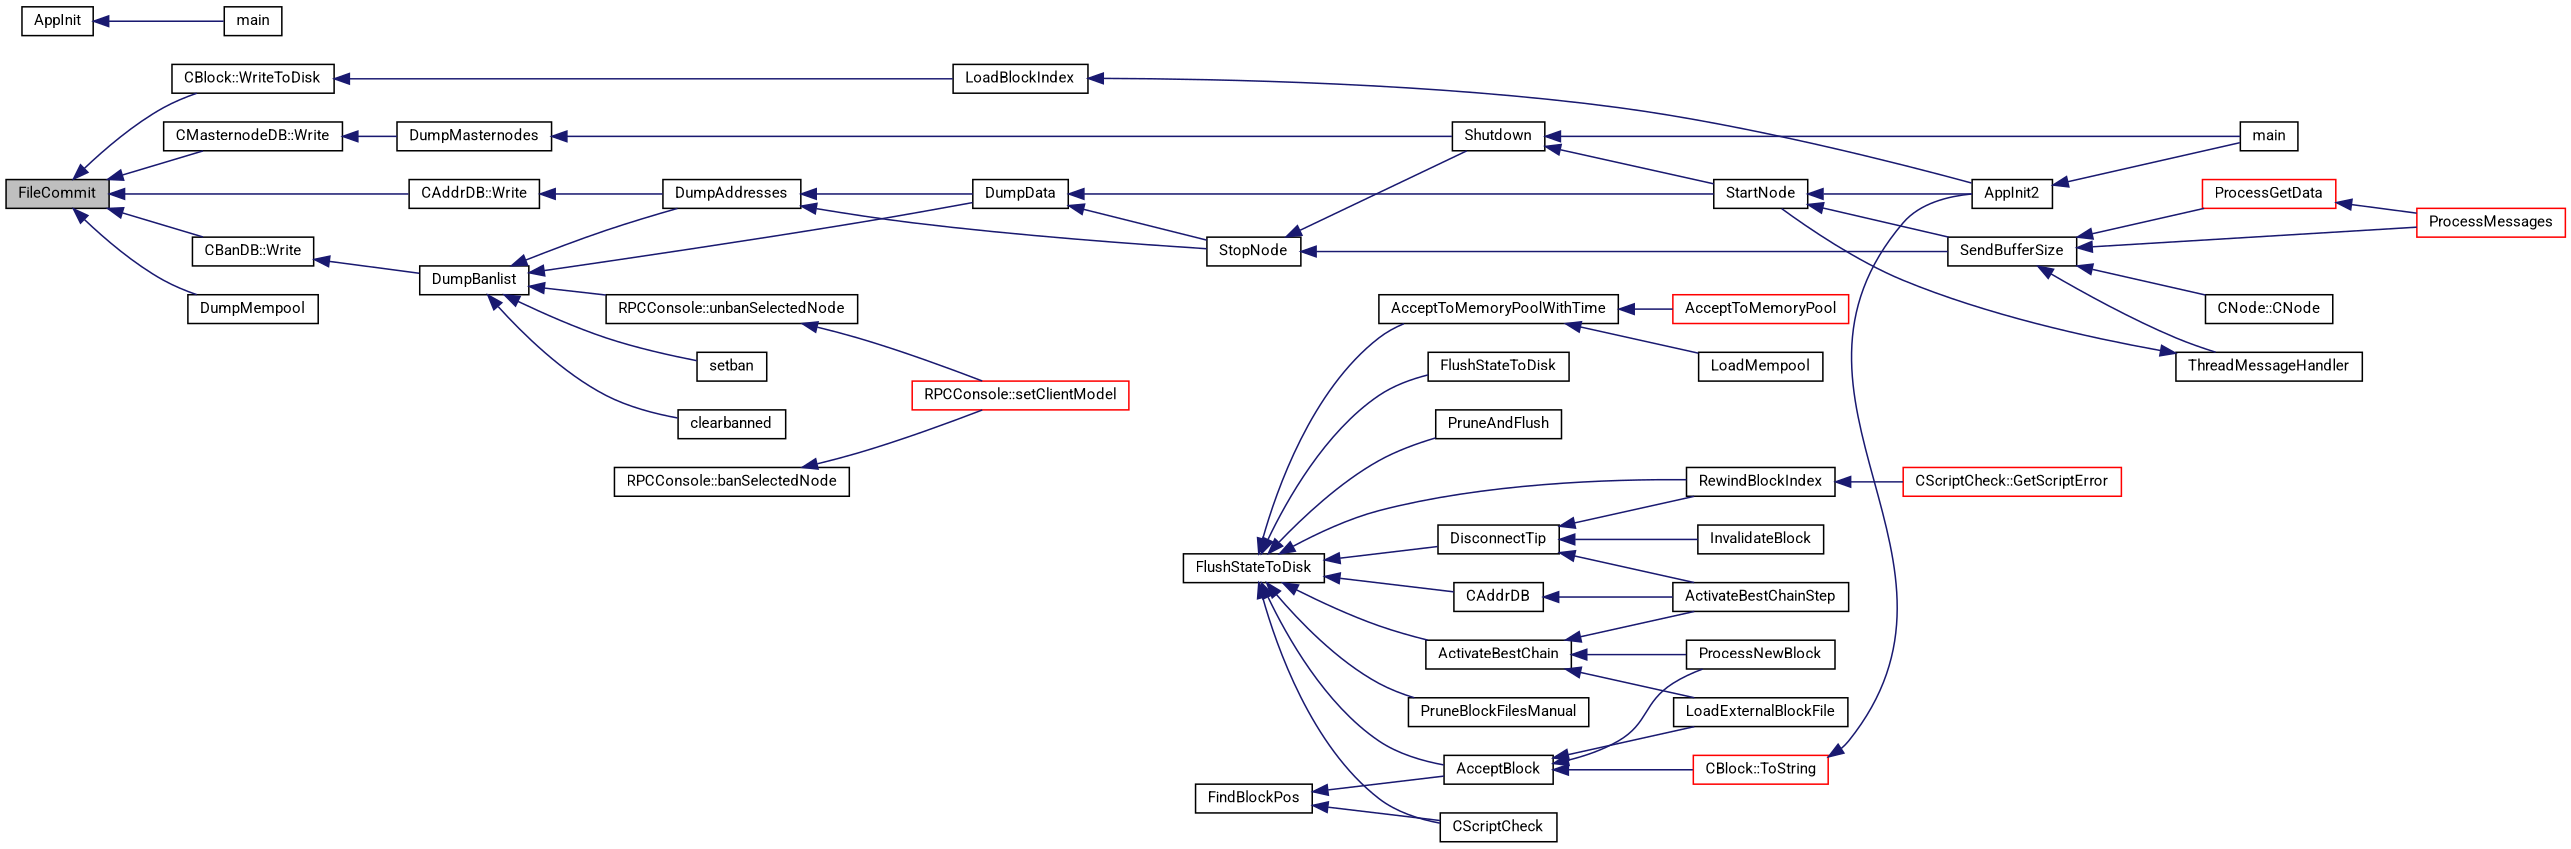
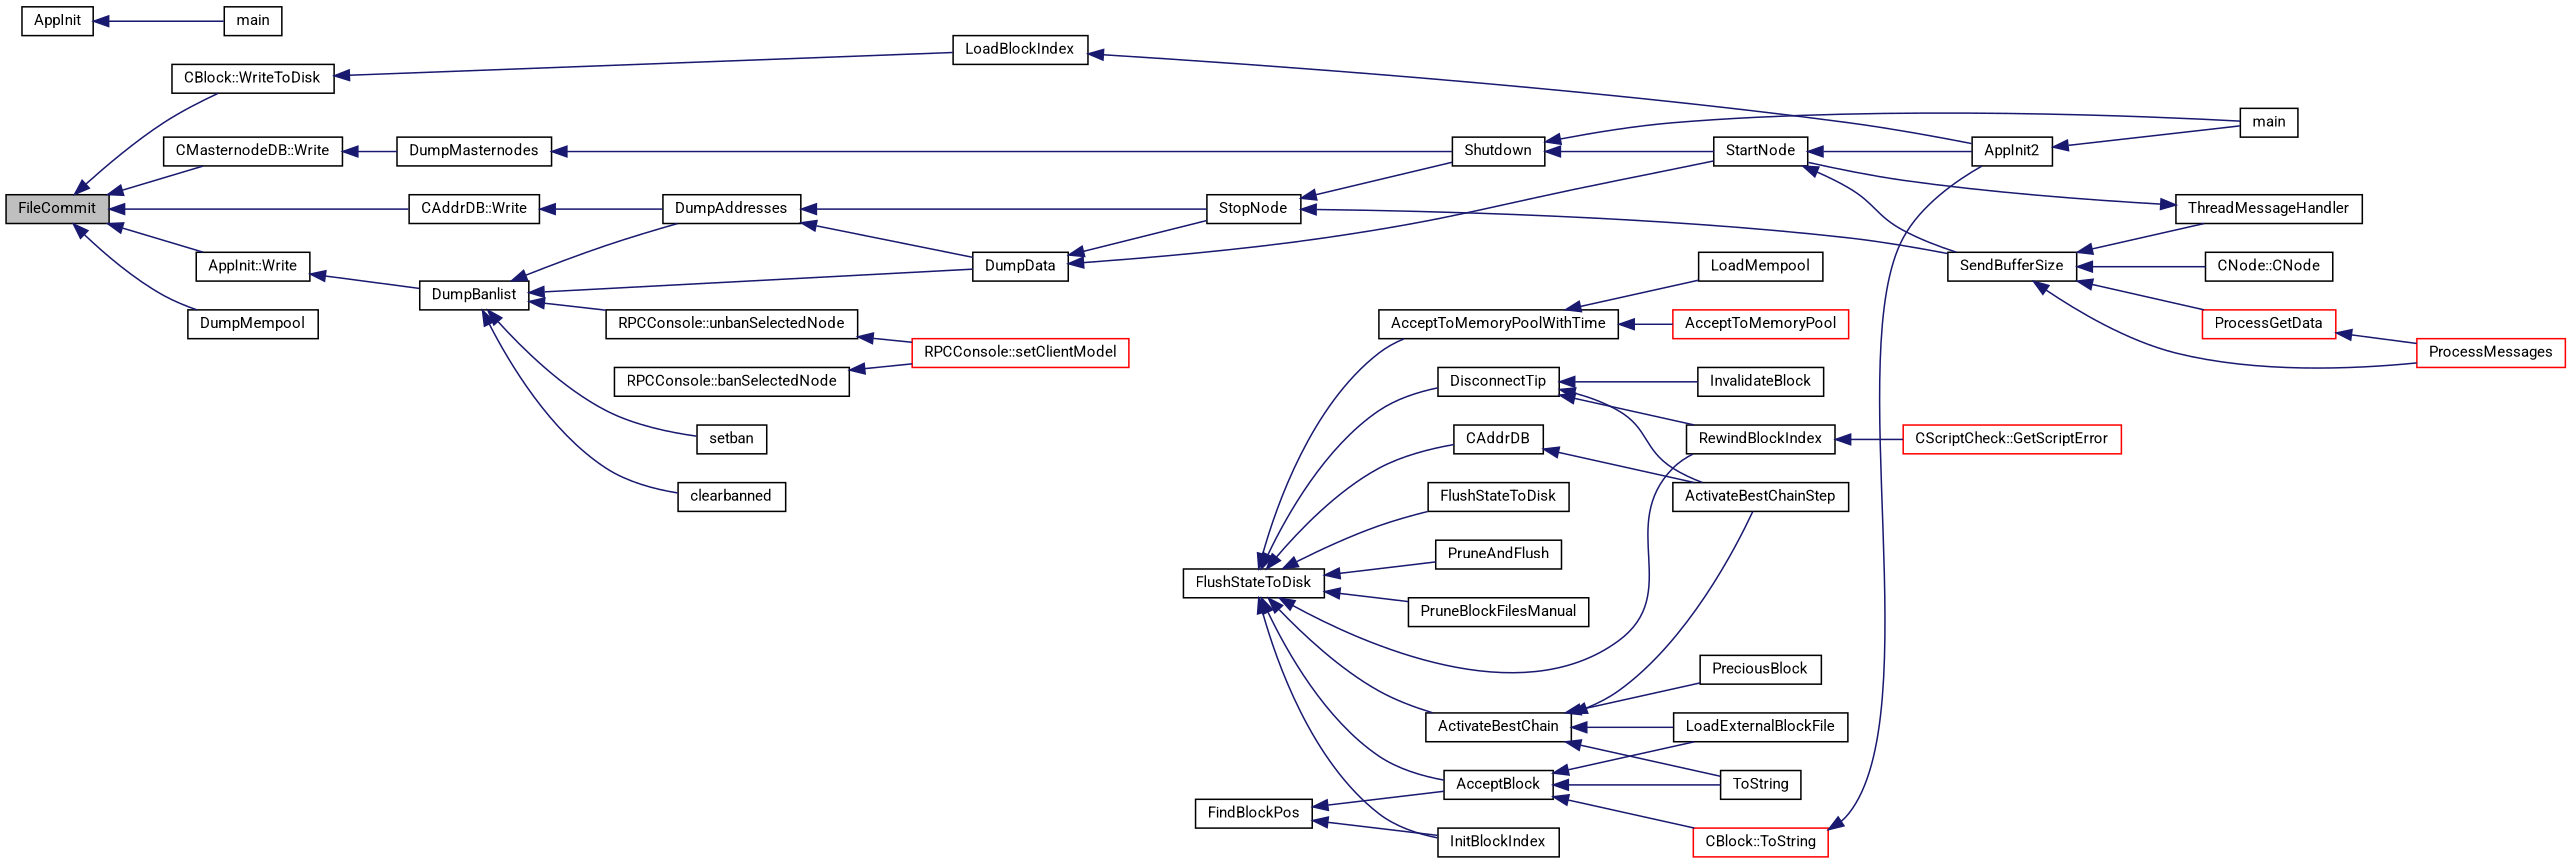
node "CBanDB::Write": label "CBanDB::Write" -> "AppInit::Write"
node "ProcessNewBlock": label "ProcessNewBlock" -> "ToString"
node "PreciousBlock": added
node "CScriptCheck": label "CScriptCheck" -> "InitBlockIndex"
